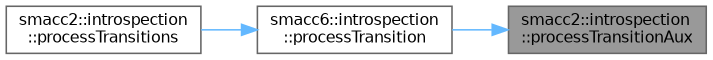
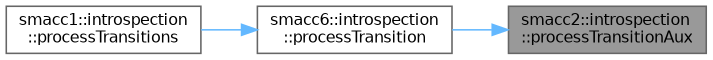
node "smacc2::introspection ::processTransitions": label "smacc2::introspection ::processTransitions" -> "smacc1::introspection ::processTransitions"
